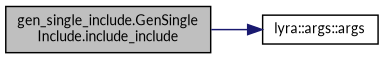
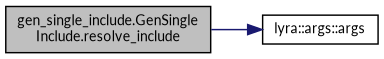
node "gen_single_include.GenSingle Include.include_include": label "gen_single_include.GenSingle Include.include_include" -> "gen_single_include.GenSingle Include.resolve_include"
